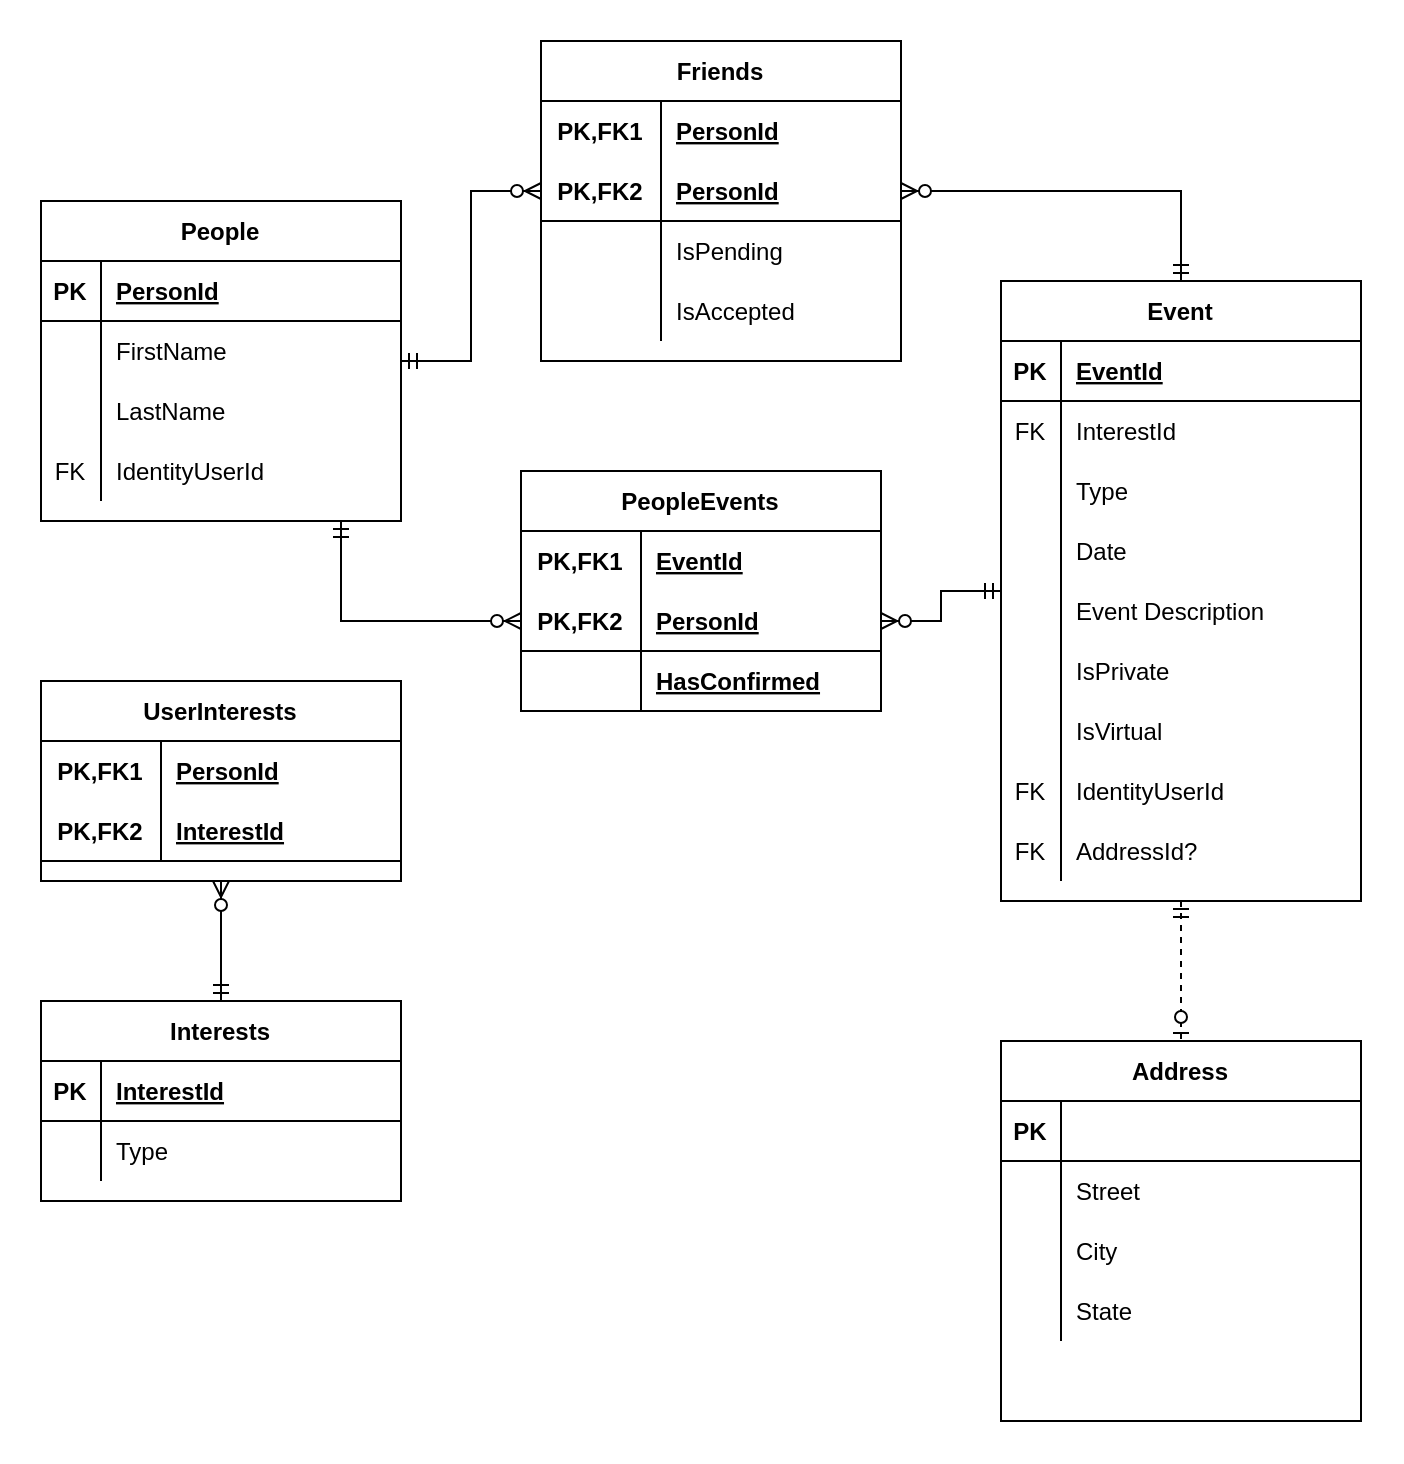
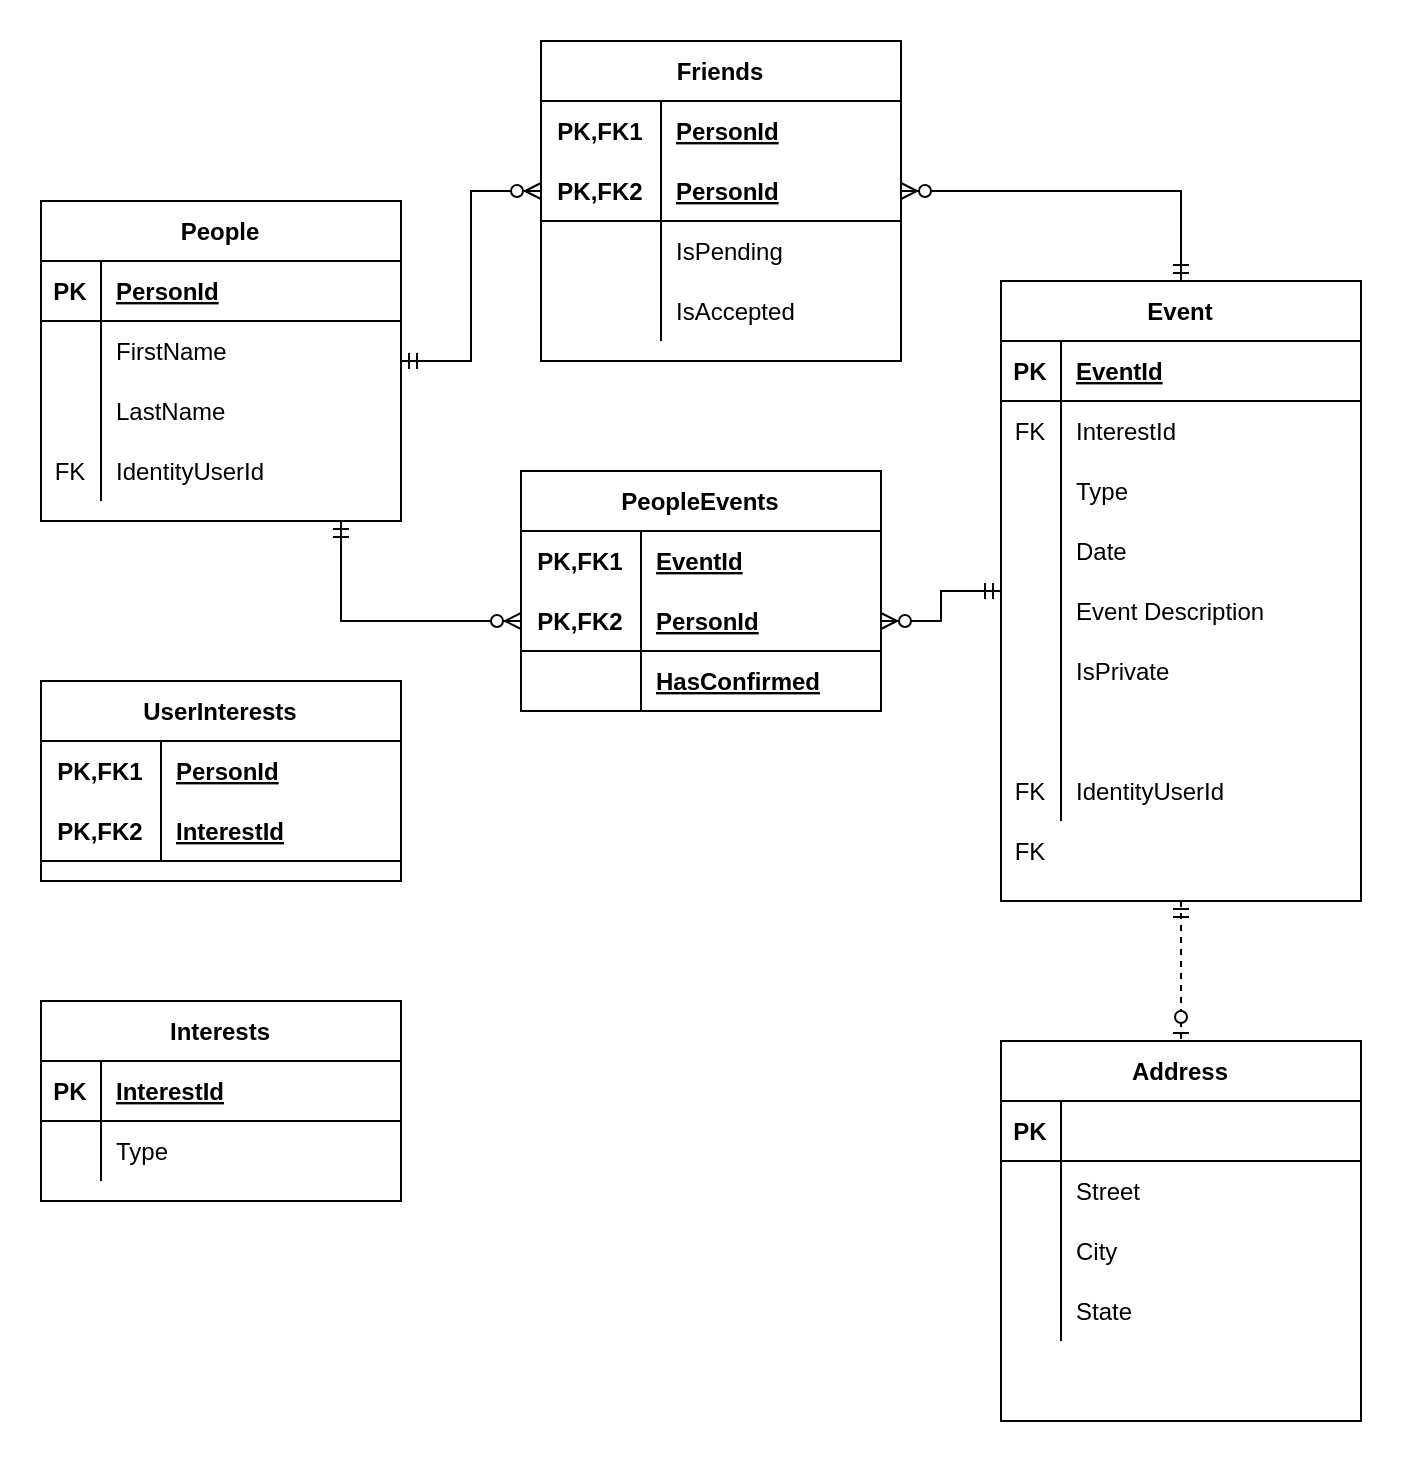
node "IsVirtual": removed
node "AddressId?": removed
edge "UserInterests" -- "Interests": removed
